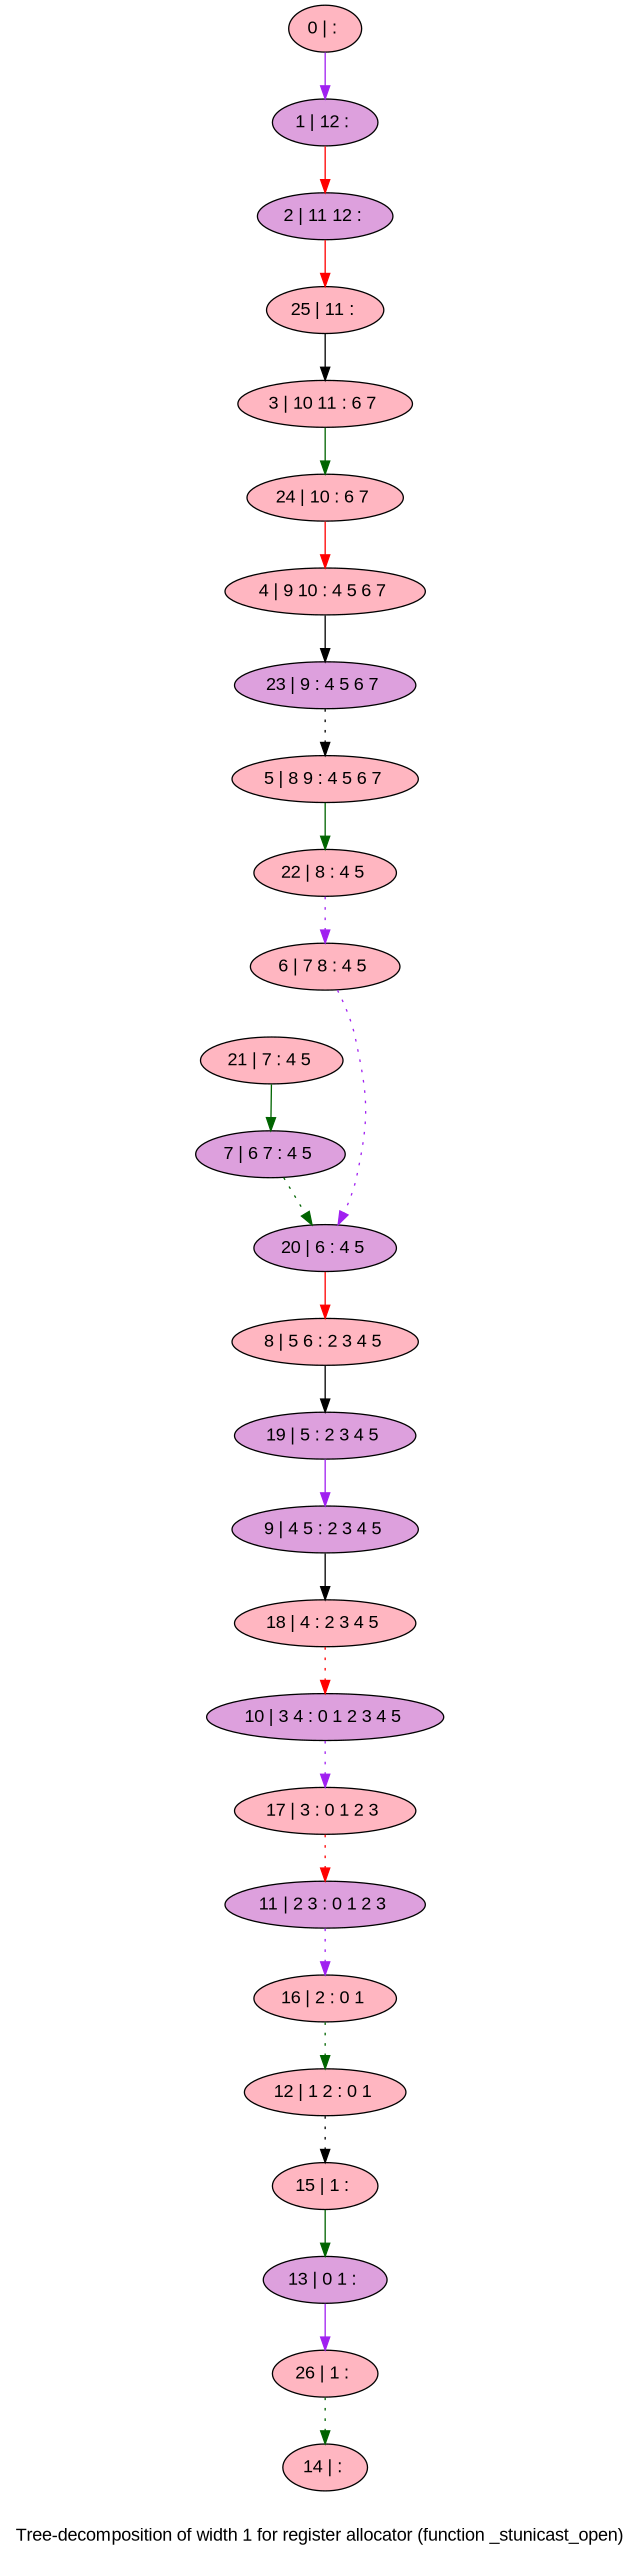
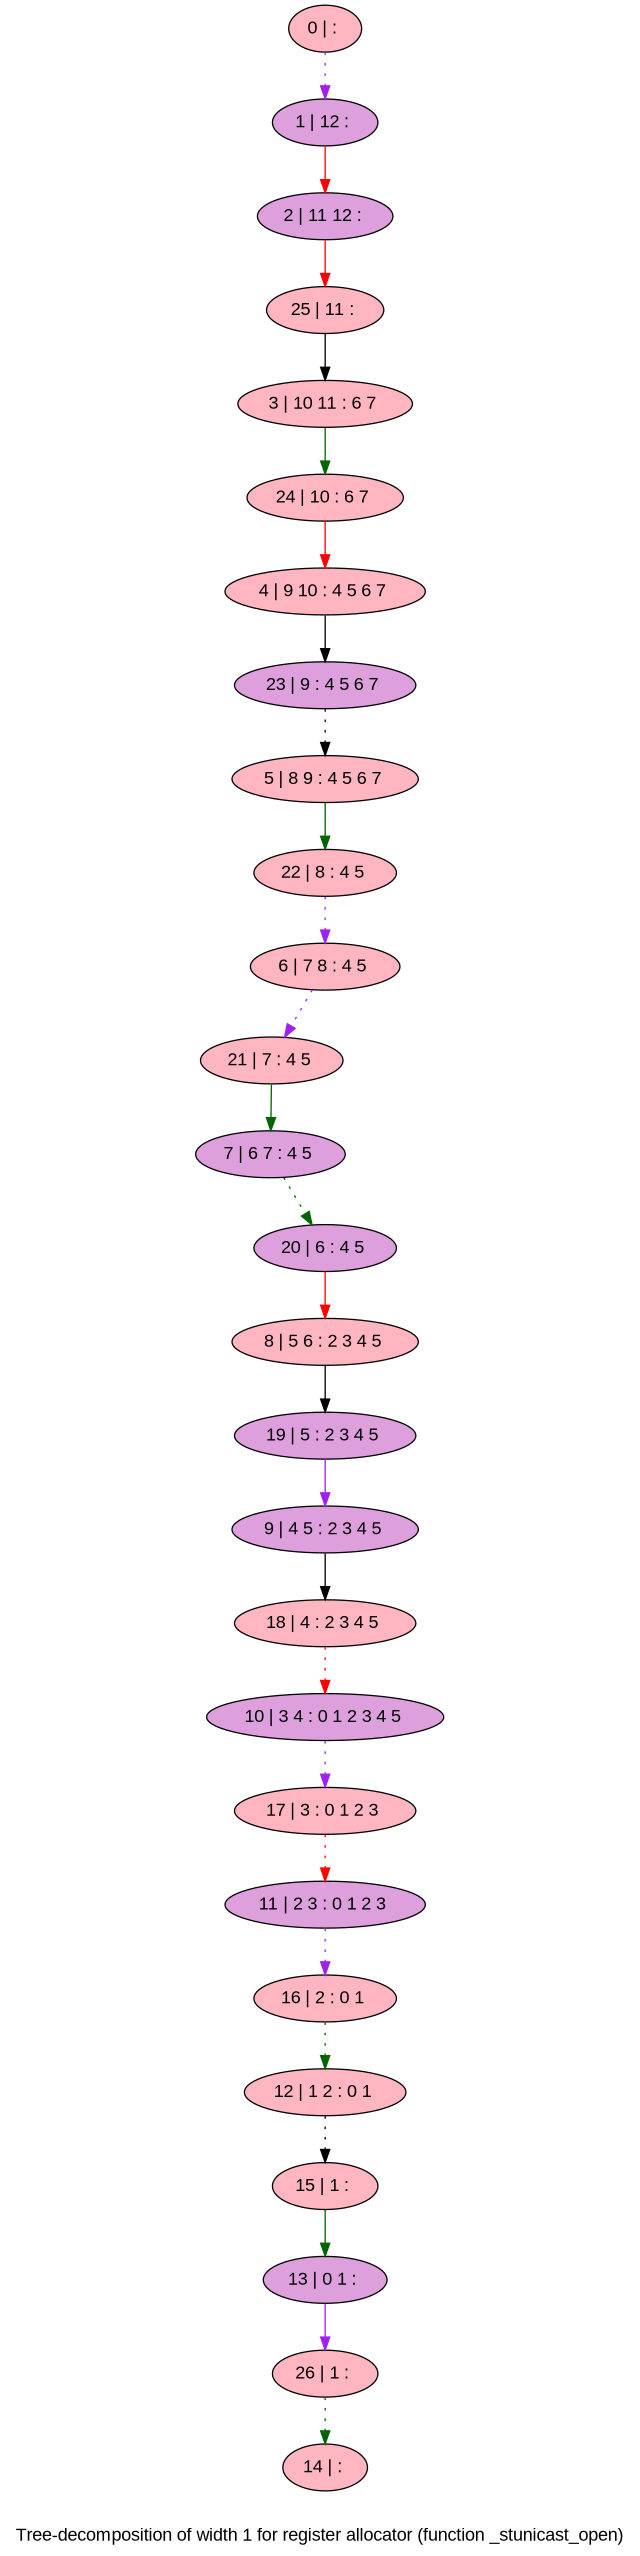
edge "0 | :" -> "1 | 12 :": style solid -> dotted
edge "6 | 7 8 : 4 5" -> "20 | 6 : 4 5": now "6 | 7 8 : 4 5" -> "21 | 7 : 4 5"
